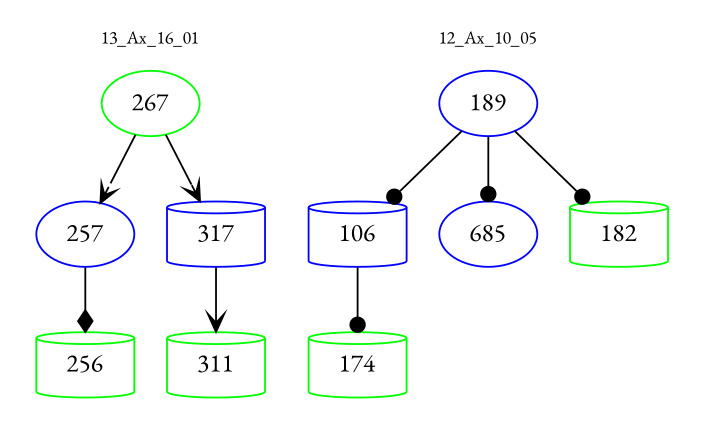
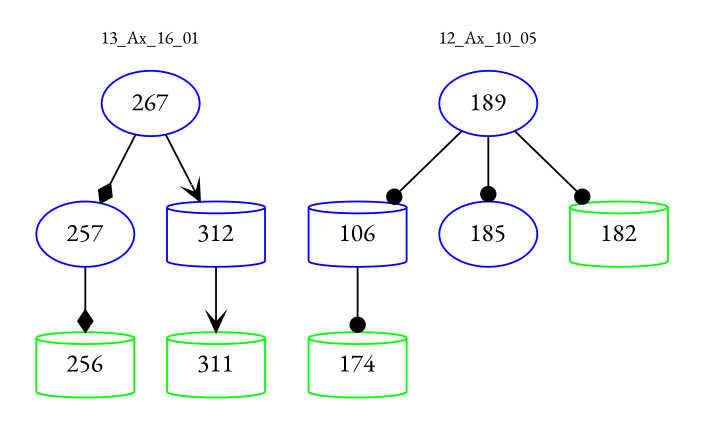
node "267": color green -> blue
edge "267" -> "257": arrowhead vee -> diamond
node "317": label "317" -> "312"
node "685": label "685" -> "185"
